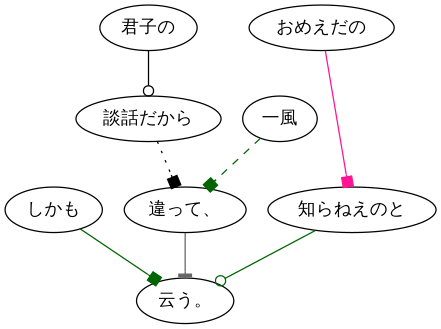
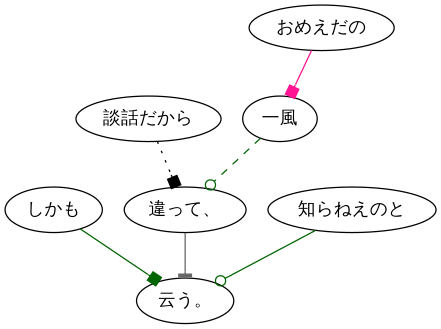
node "君子の": removed
edge "おめえだの" -> "知らねえのと": now "おめえだの" -> "一風"
edge "一風" -> "違って、": arrowhead box -> odot
